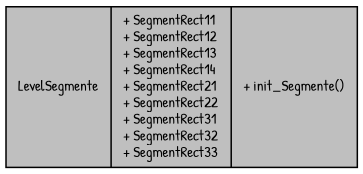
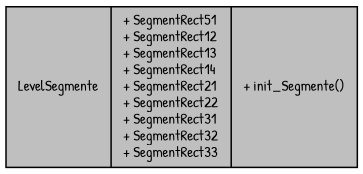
node "LevelSegmente": text "+ SegmentRect11" -> "+ SegmentRect51"
